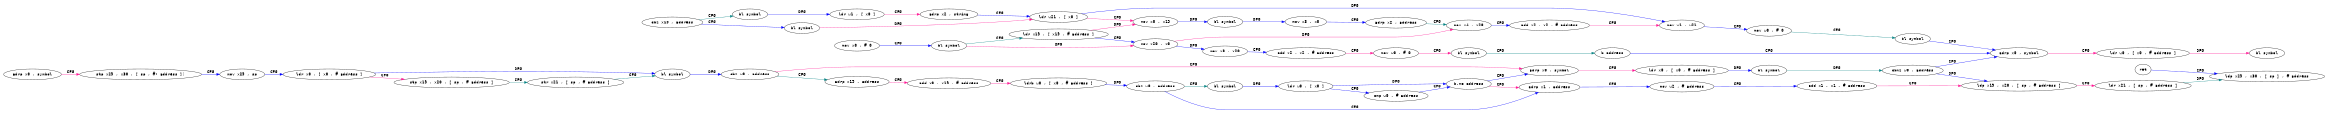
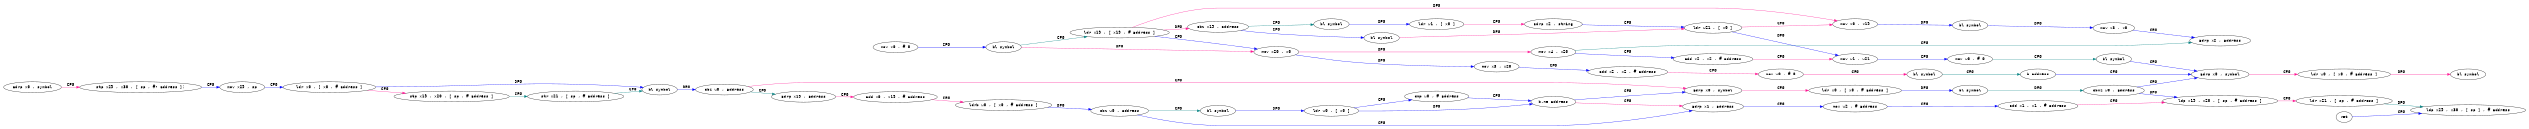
edge "adrp x2 , address" -> "mov x4 , x20": reversed
edge "ldr x19 , [ x19 , # address ]" -> "cbz x19 , address": added, label "DFG"
